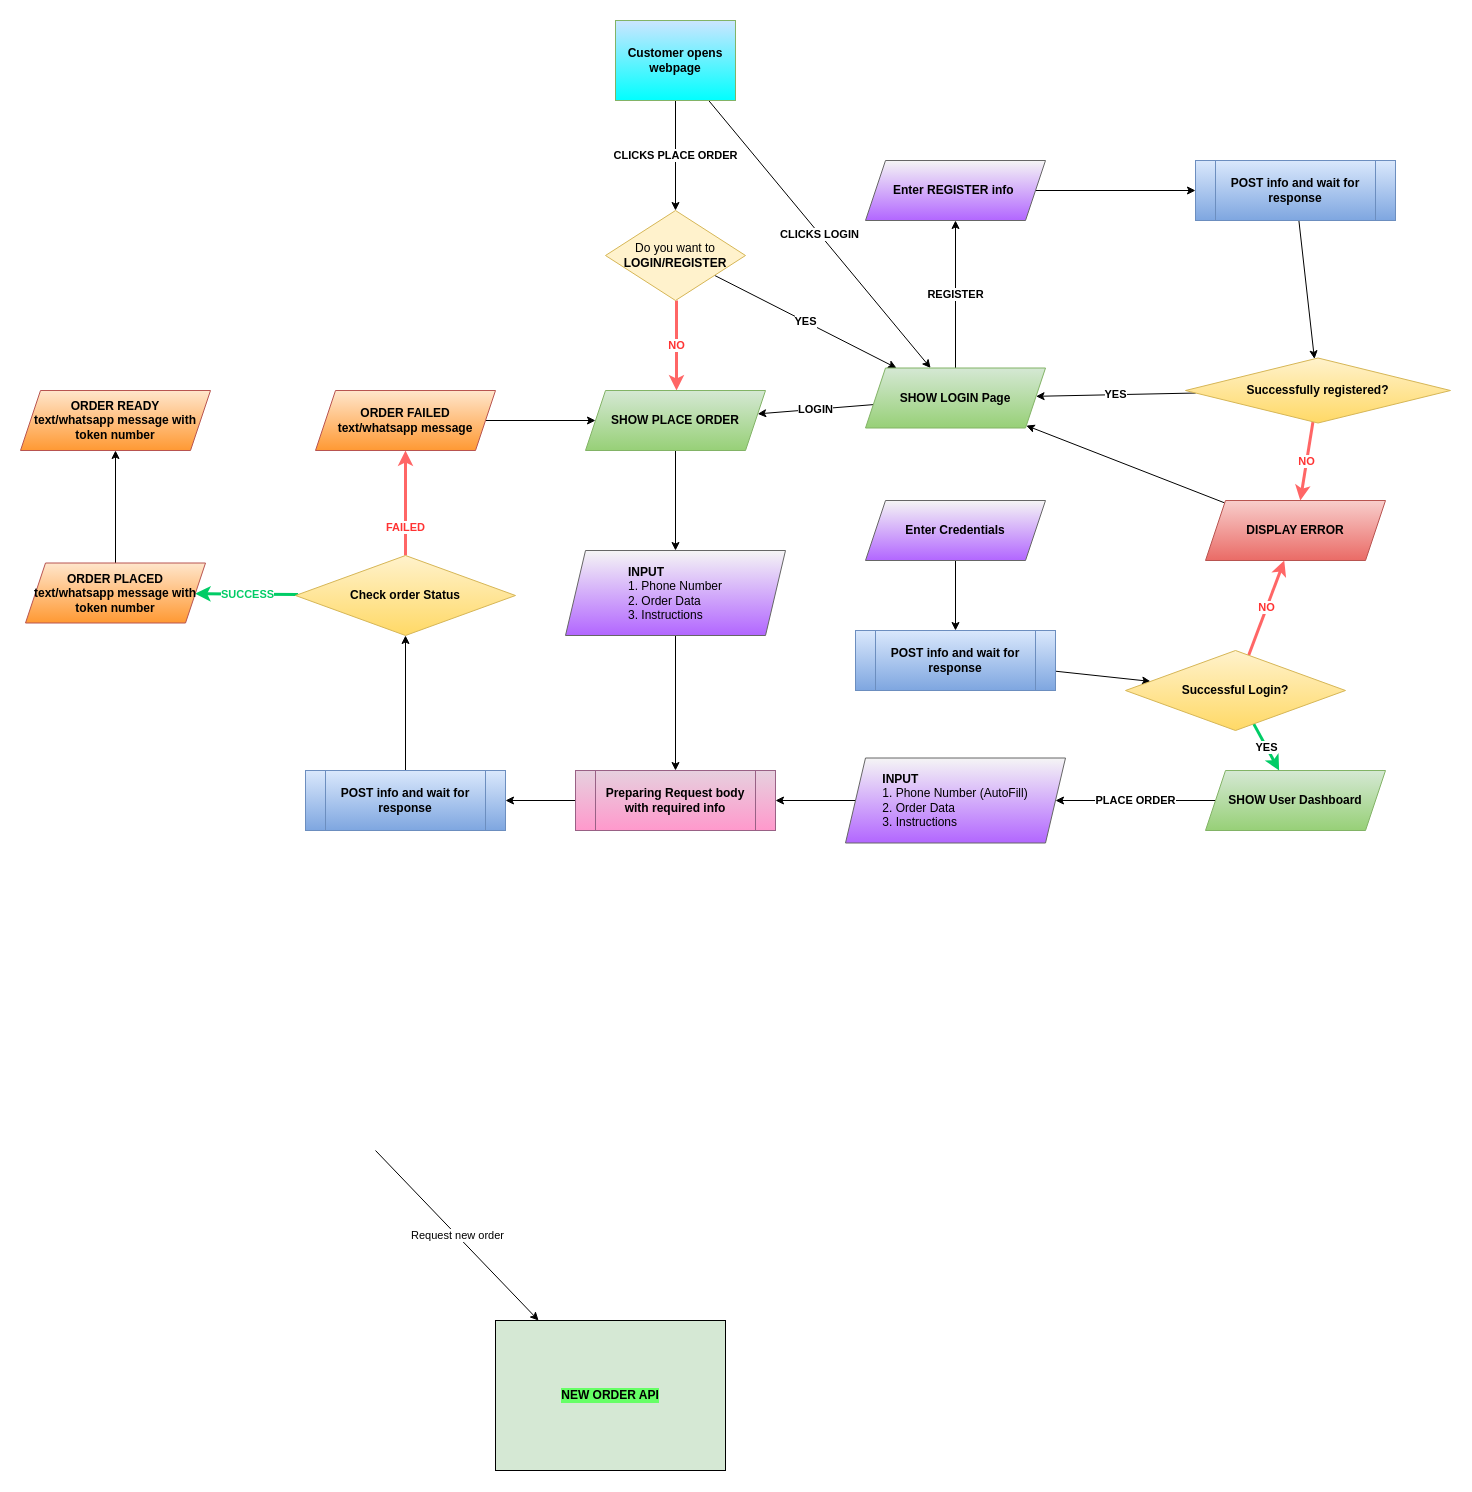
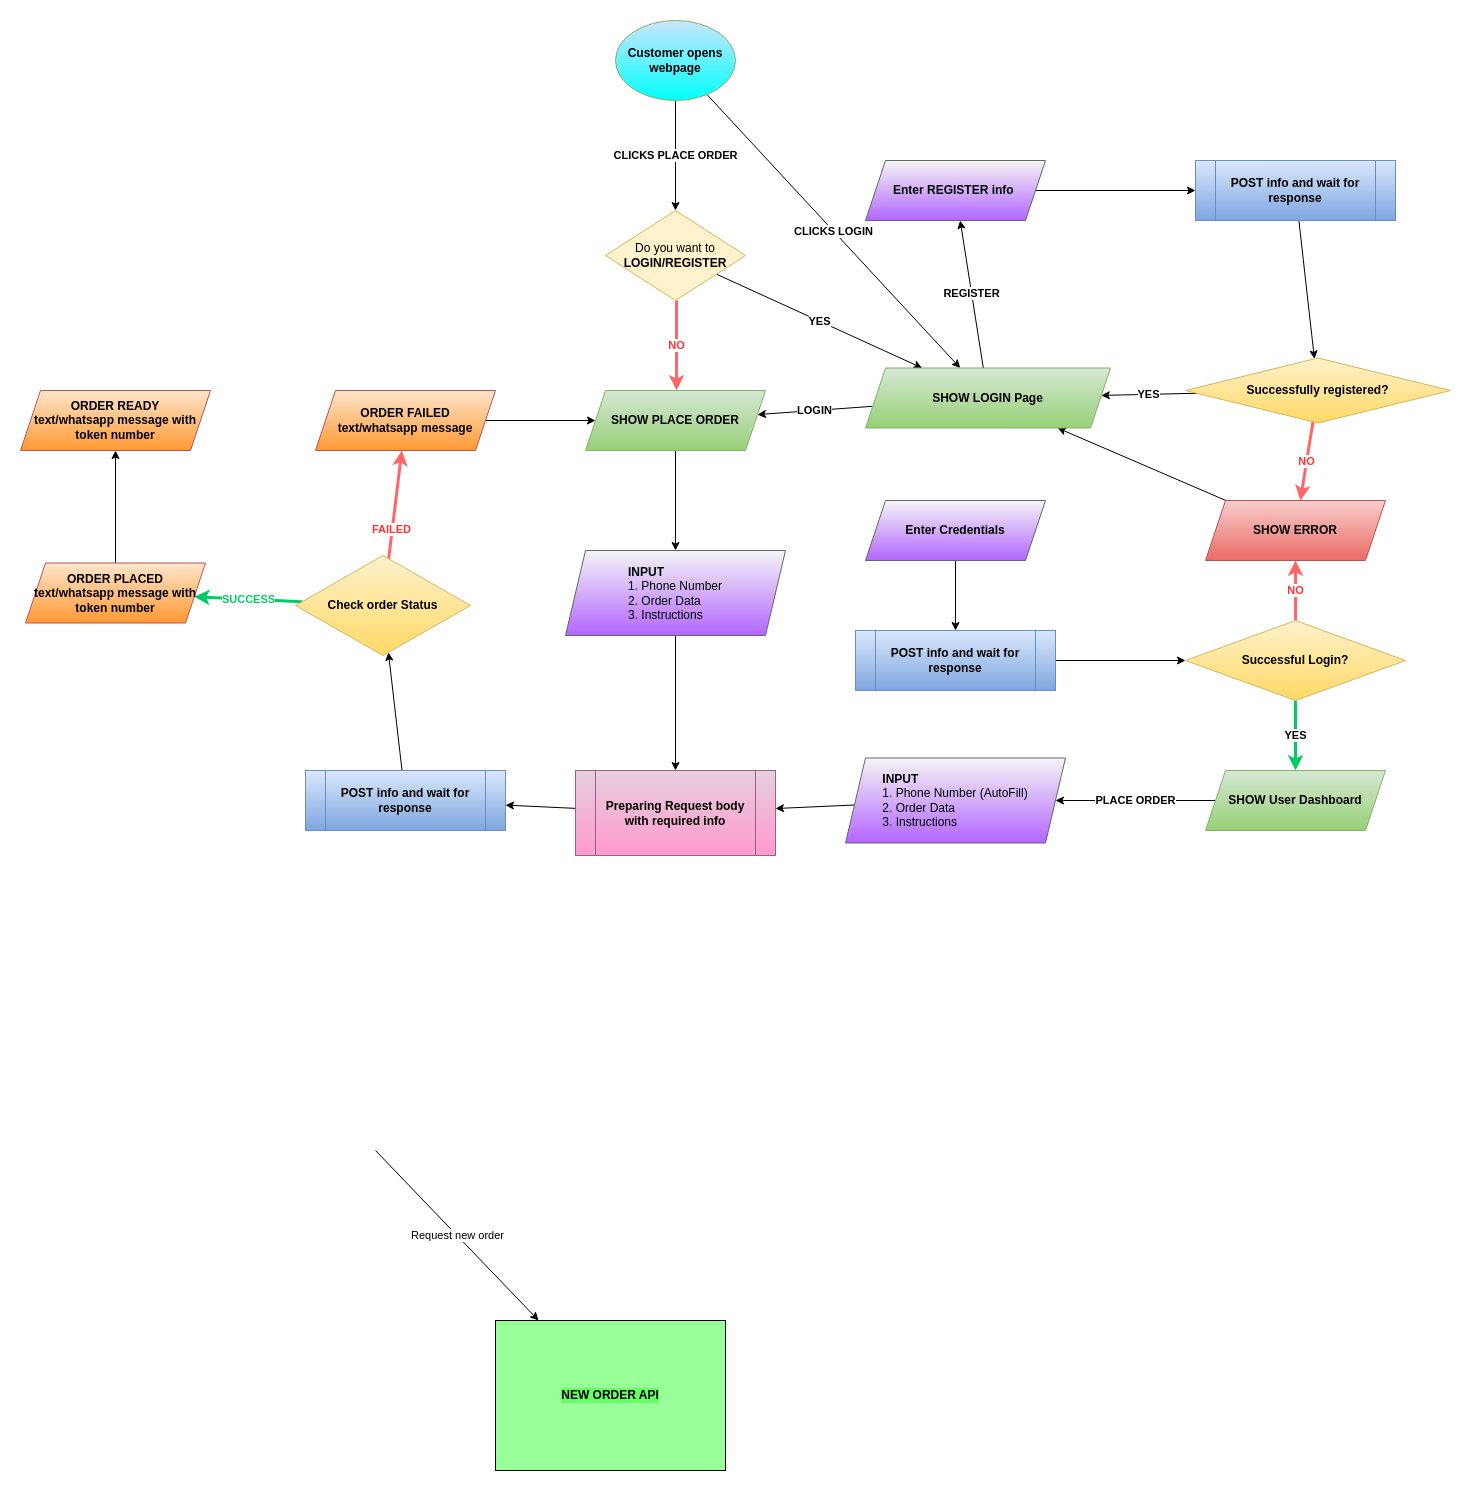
node "Customer opens webpage": shape rectangle -> ellipse
node "SHOW LOGIN Page": size 180x60 -> 245x60
node "DISPLAY ERROR": label "DISPLAY ERROR" -> "SHOW ERROR"
node "Check order Status": size 220x80 -> 175x100
node "Successful Login?": moved (1236, 691) -> (1296, 661)
node "Preparing Request body with required info": size 200x60 -> 200x85
node "NEW ORDER API": fillcolor #d5e8d4 -> #99ff99
